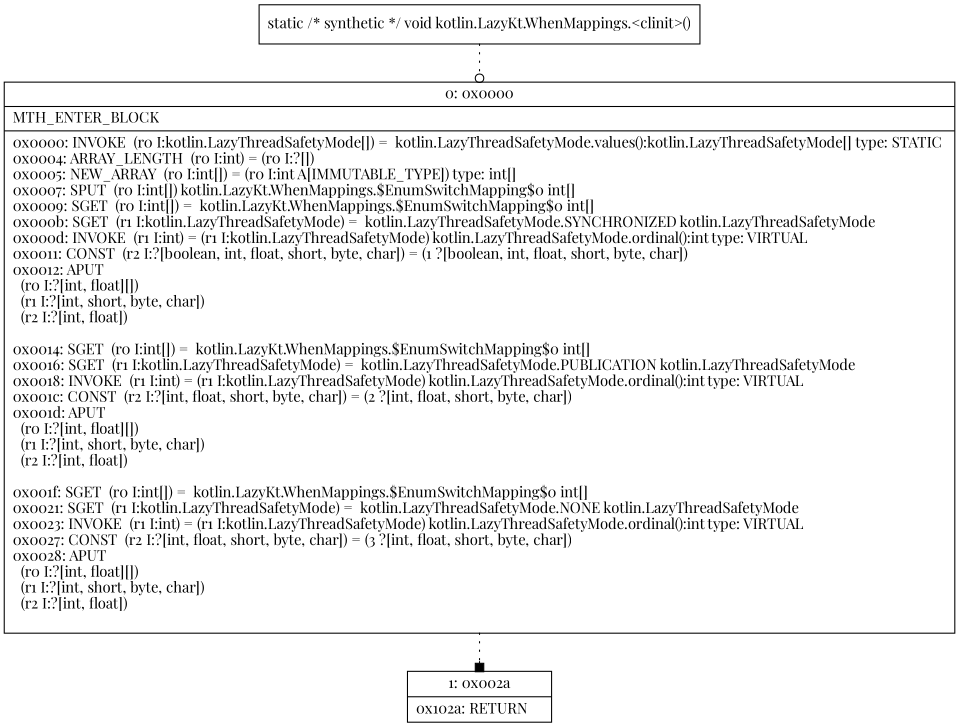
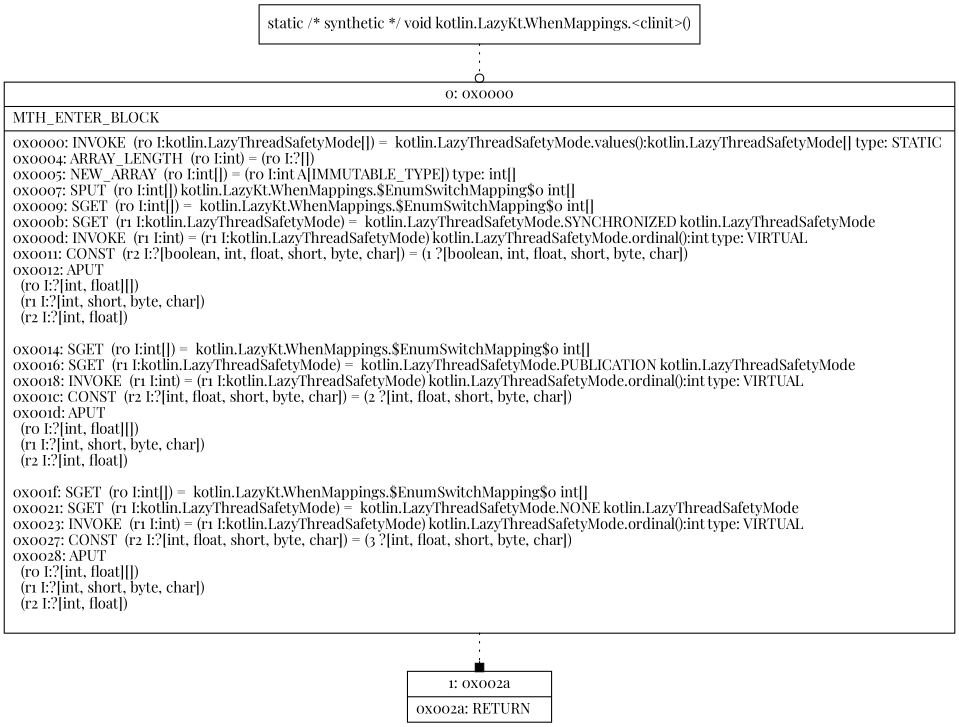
node "1: 0x002a": text "0x102a: RETURN" -> "0x002a: RETURN"
